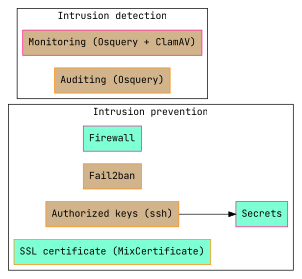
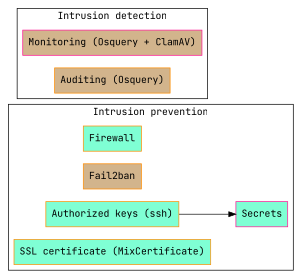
node "Firewall": color deeppink -> darkorange
node "Authorized keys (ssh)": fillcolor tan -> aquamarine
